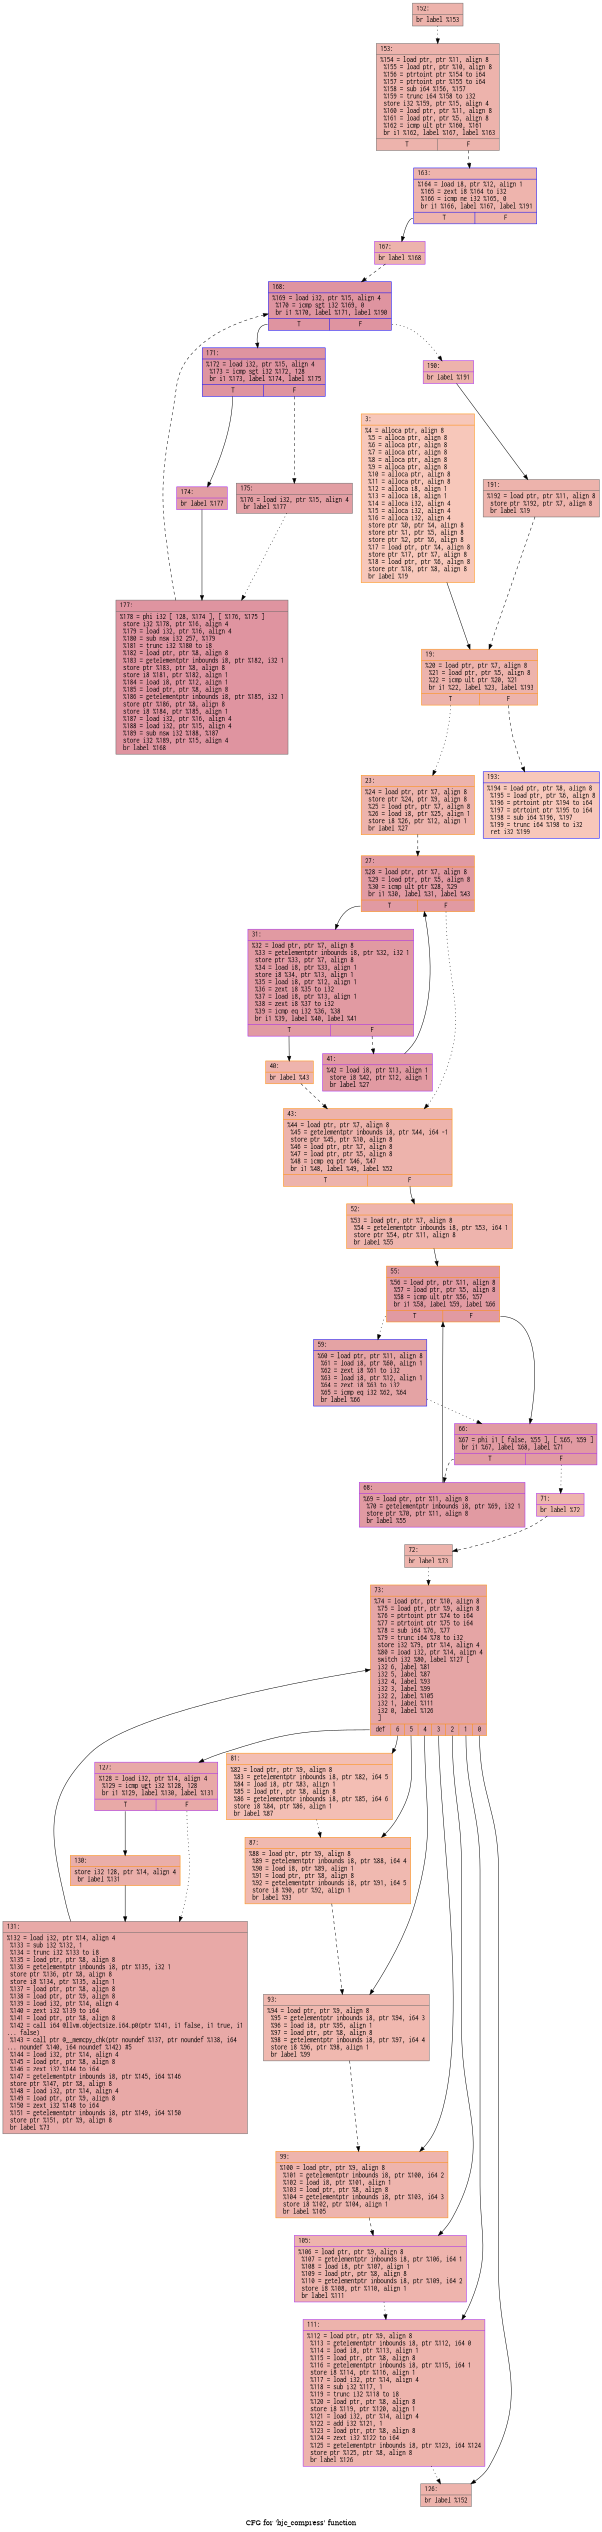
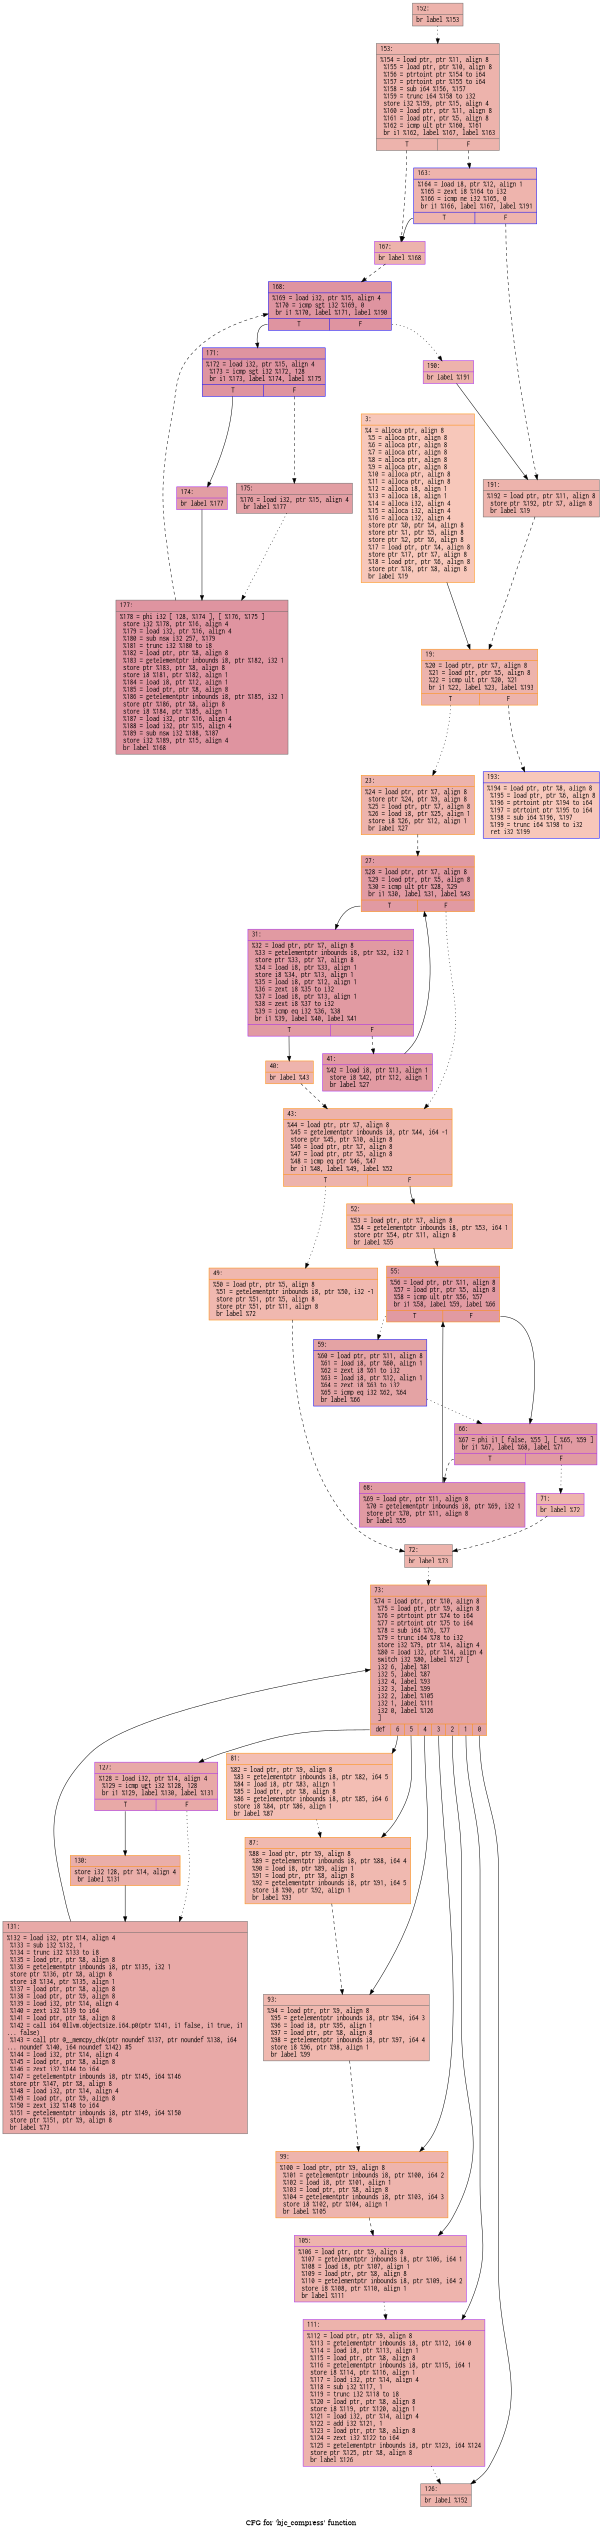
edge "153:" -> "167:": added
edge "163:" -> "191:": added
node "49:": added
